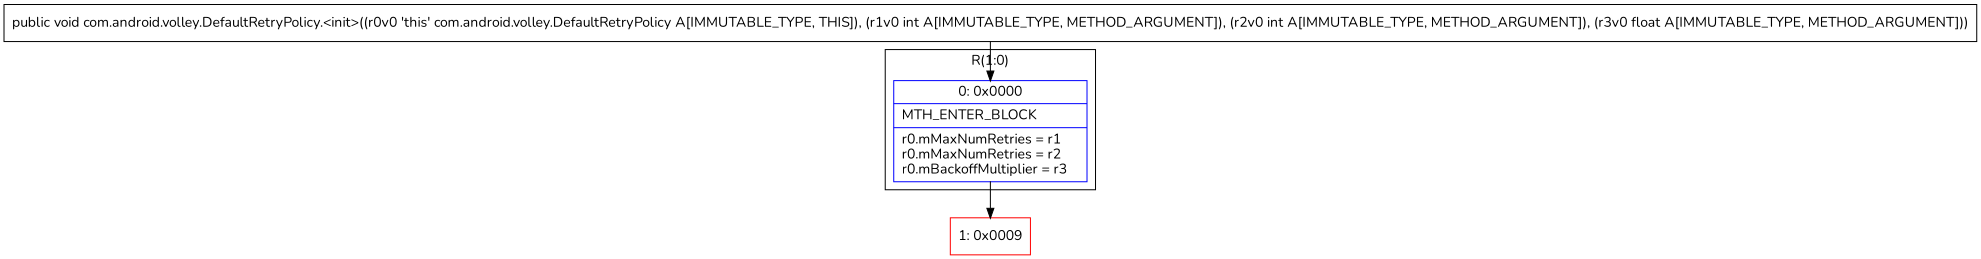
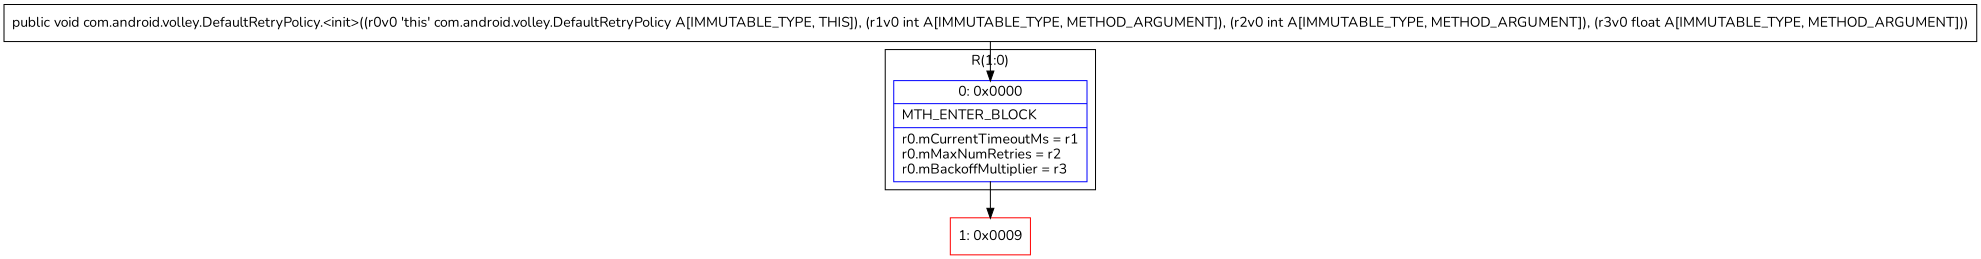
node "0: 0x0000": text "r0.mMaxNumRetries = r1" -> "r0.mCurrentTimeoutMs = r1"
